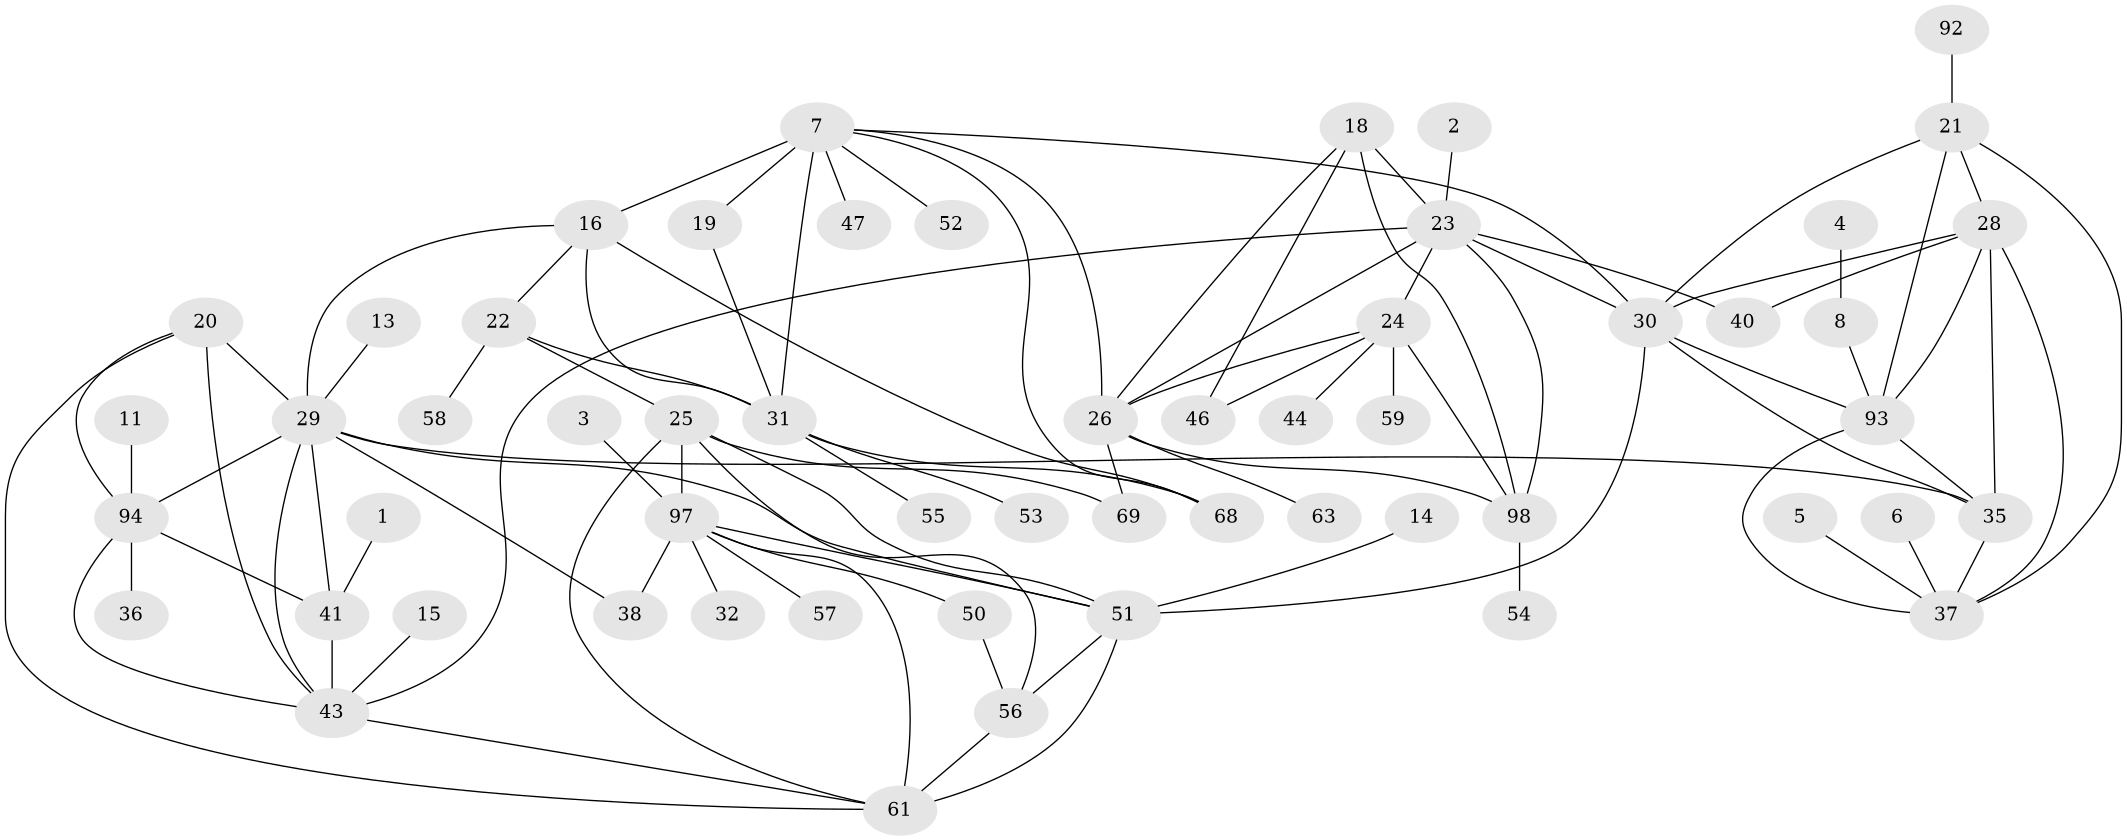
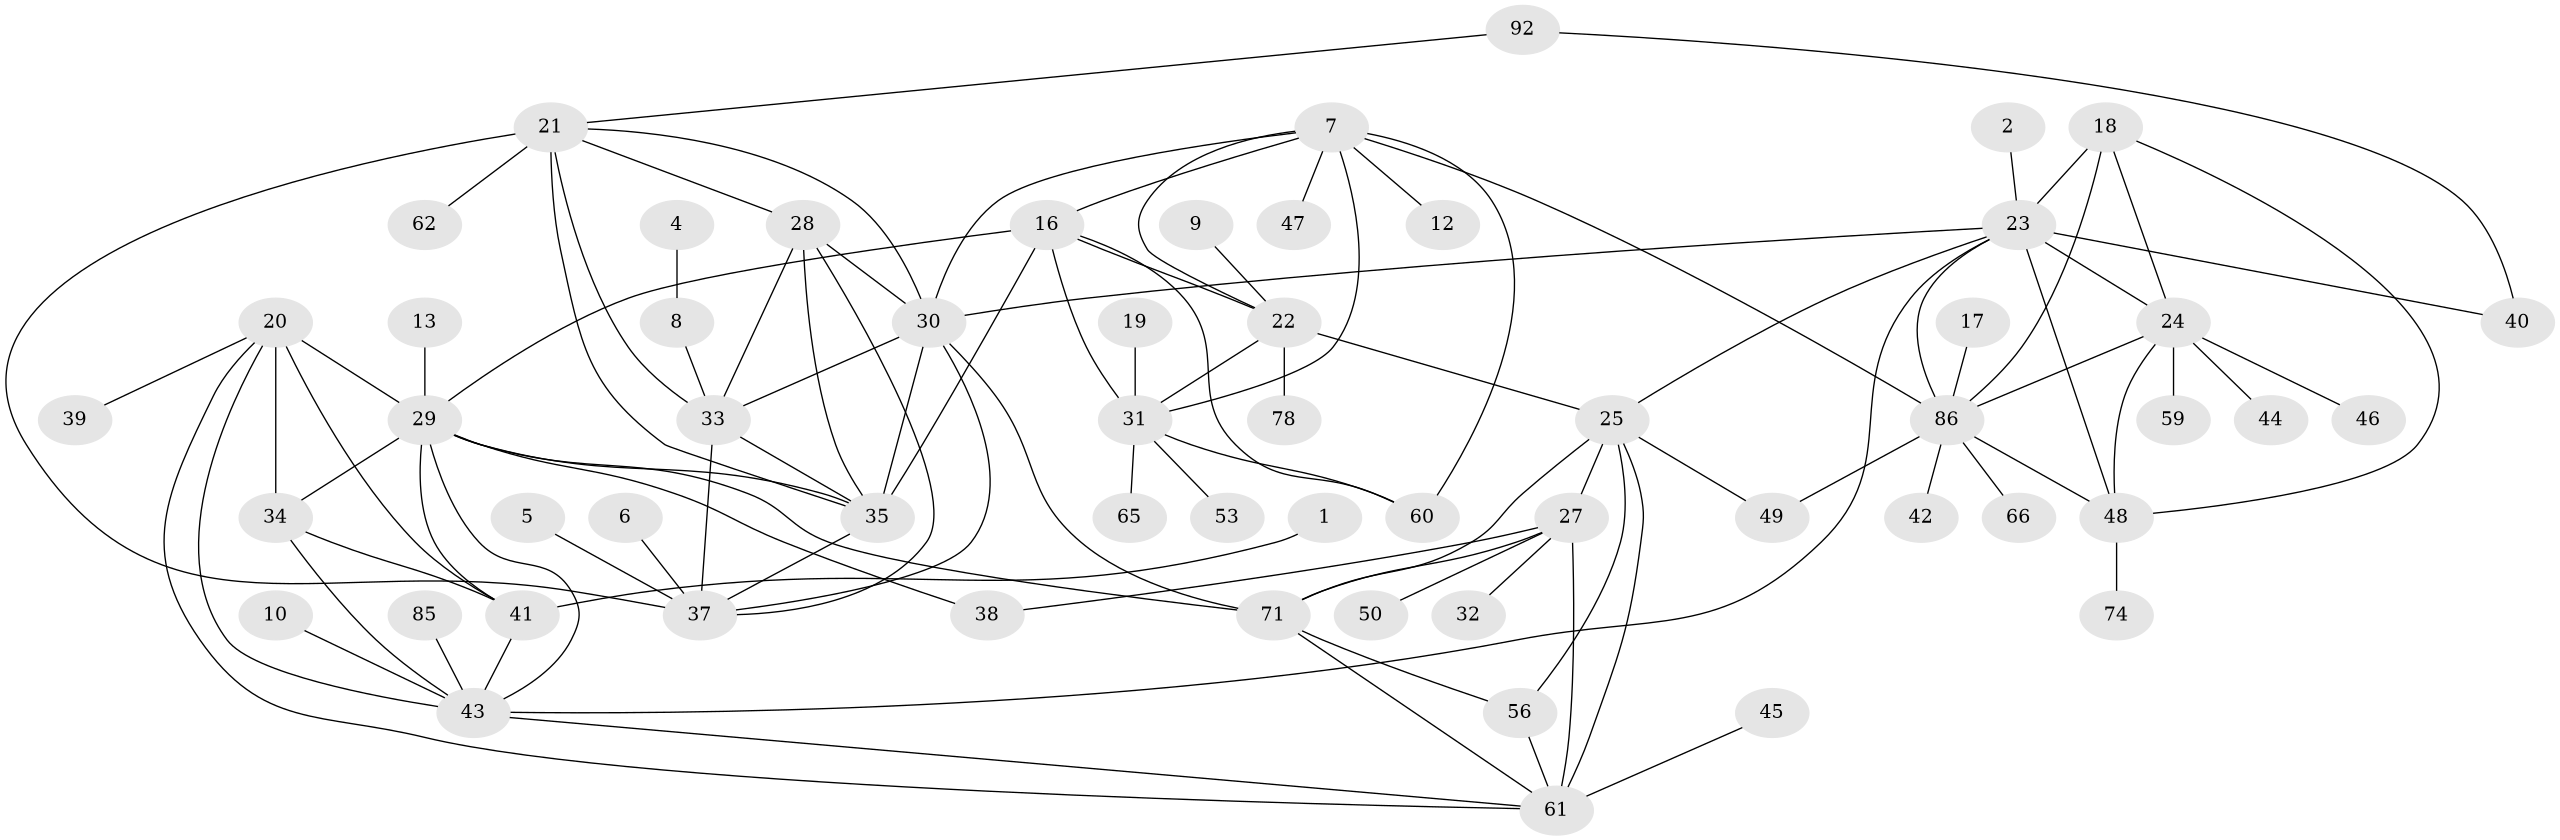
edge "7" -- "19": now "7" -- "22"
node "62": added
node "52": label "52" -> "12"
node "9": added
edge "28" -- "40": now "92" -- "40"
edge "18" -- "46": now "18" -- "24"
edge "23" -- "25": added
node "17": added
edge "16" -- "35": added
edge "21" -- "35": added
node "39": added
node "11": removed
node "58": label "58" -> "78"
node "3": removed
node "26": label "26" -> "86"
node "93": label "93" -> "33"
edge "20" -- "41": added
node "94": label "94" -> "34"
node "97": label "97" -> "27"
node "55": label "55" -> "65"
node "69": label "69" -> "49"
node "68": label "68" -> "60"
node "63": label "63" -> "66"
node "14": removed
node "98": label "98" -> "48"
node "42": added
edge "30" -- "37": added
node "36": removed
node "10": added
node "15": label "15" -> "85"
node "57": removed
node "51": label "51" -> "71"
node "54": label "54" -> "74"
edge "50" -- "56": removed
node "45": added
